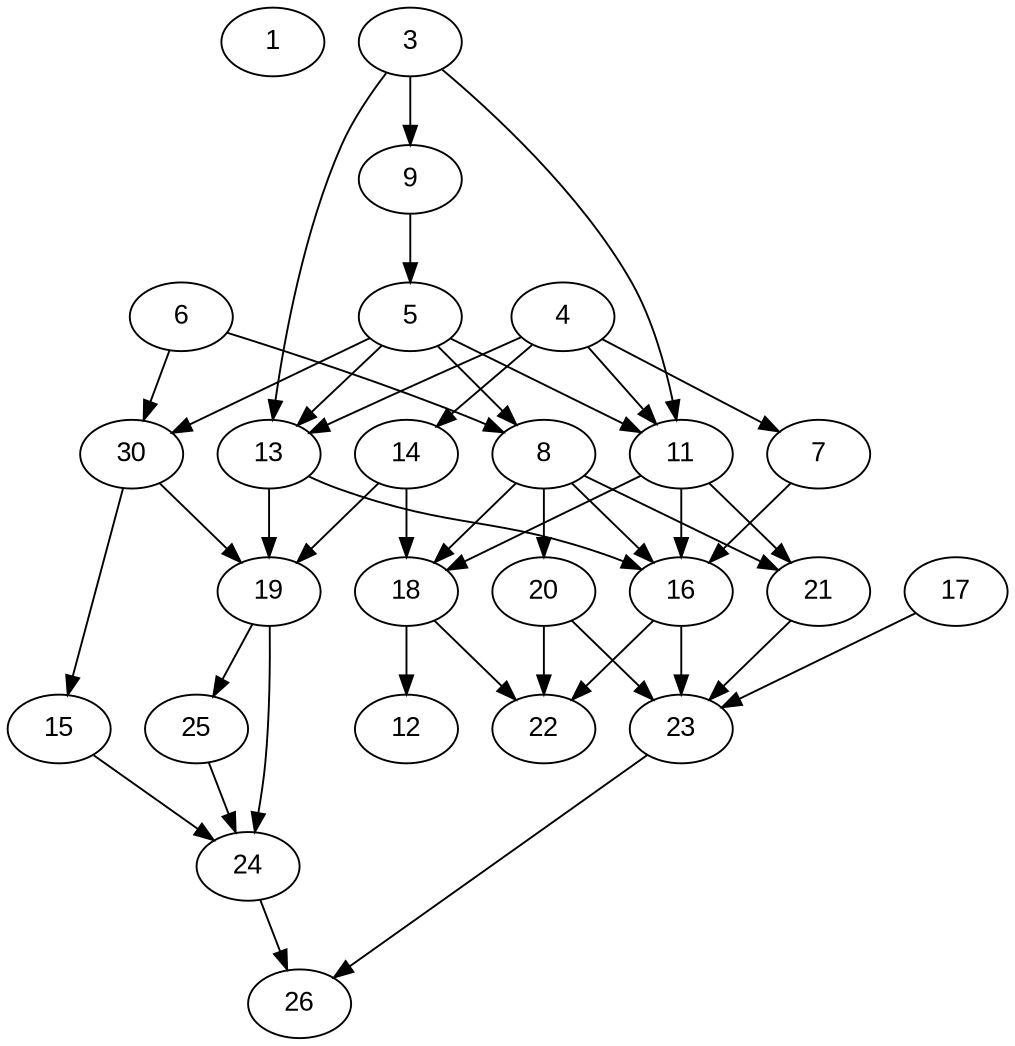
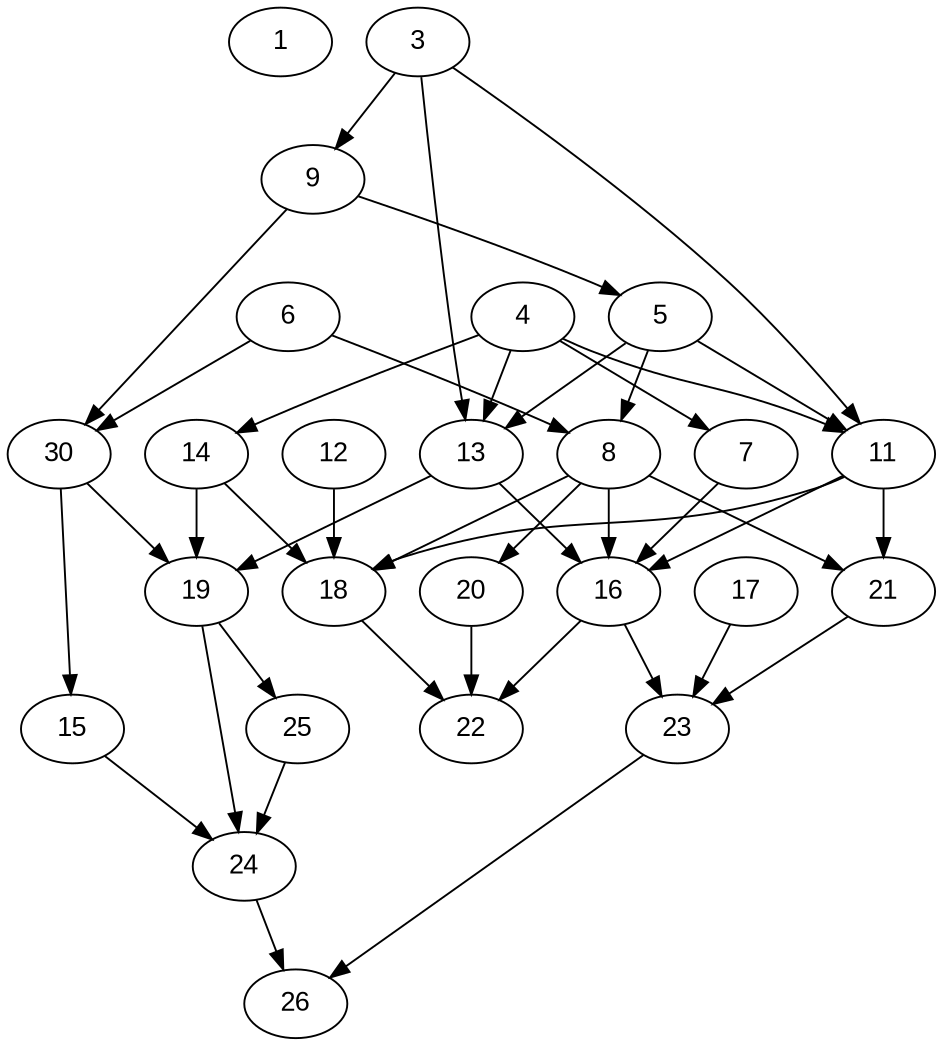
edge "5" -> "30": now "9" -> "30"
edge "18" -> "12": reversed
edge "20" -> "23": removed
